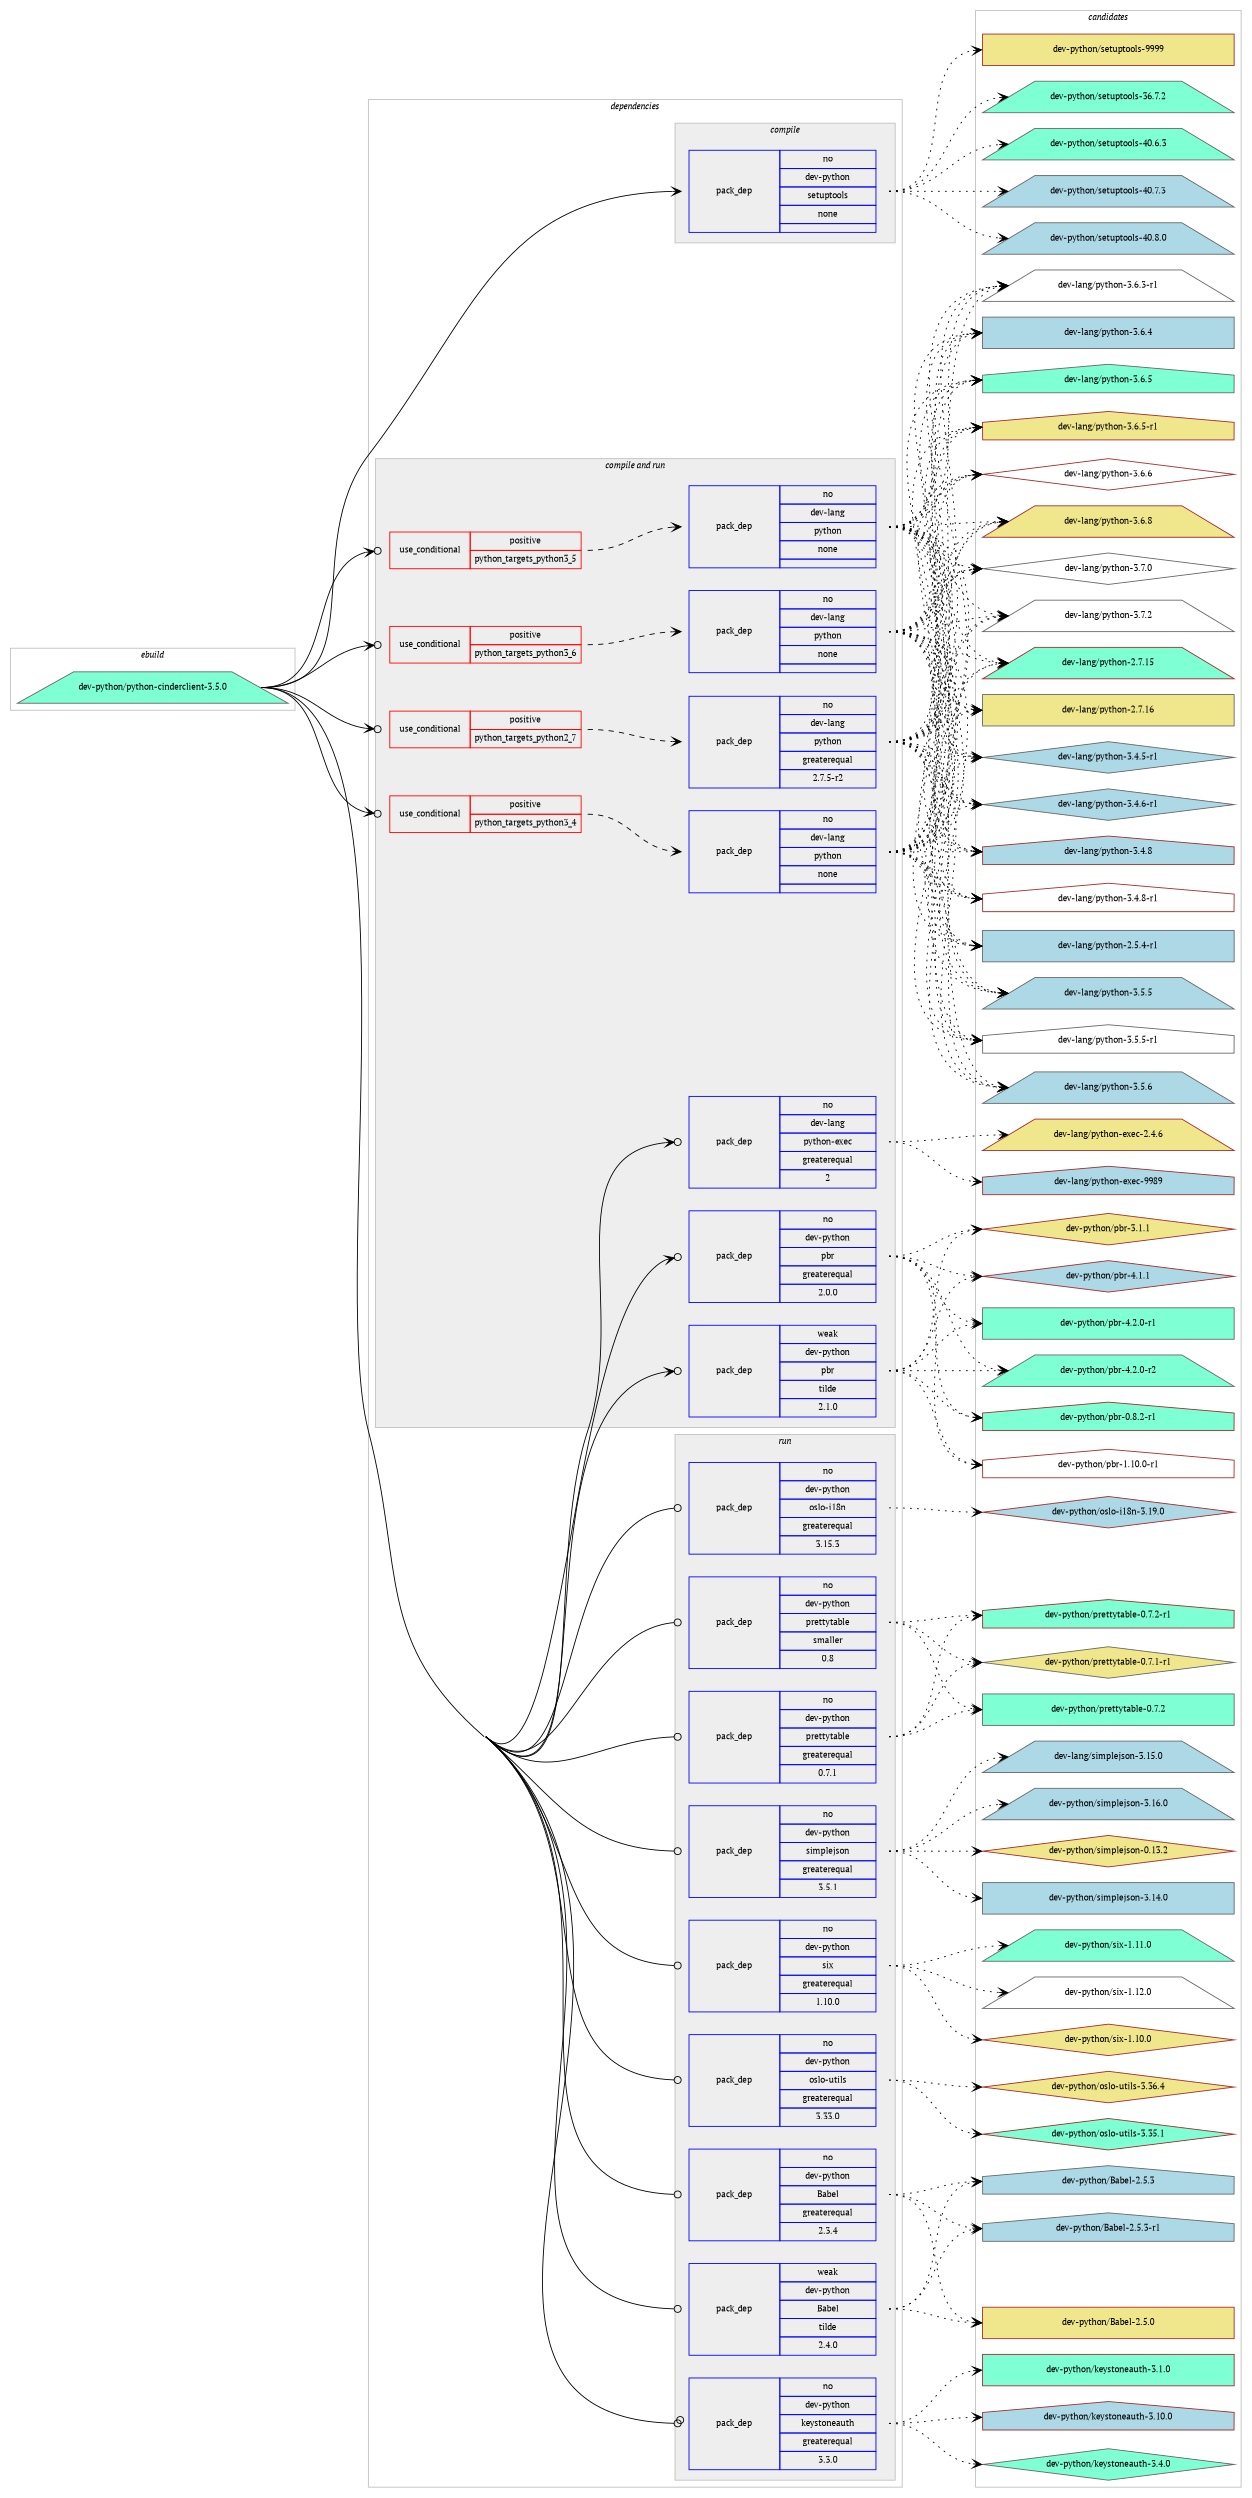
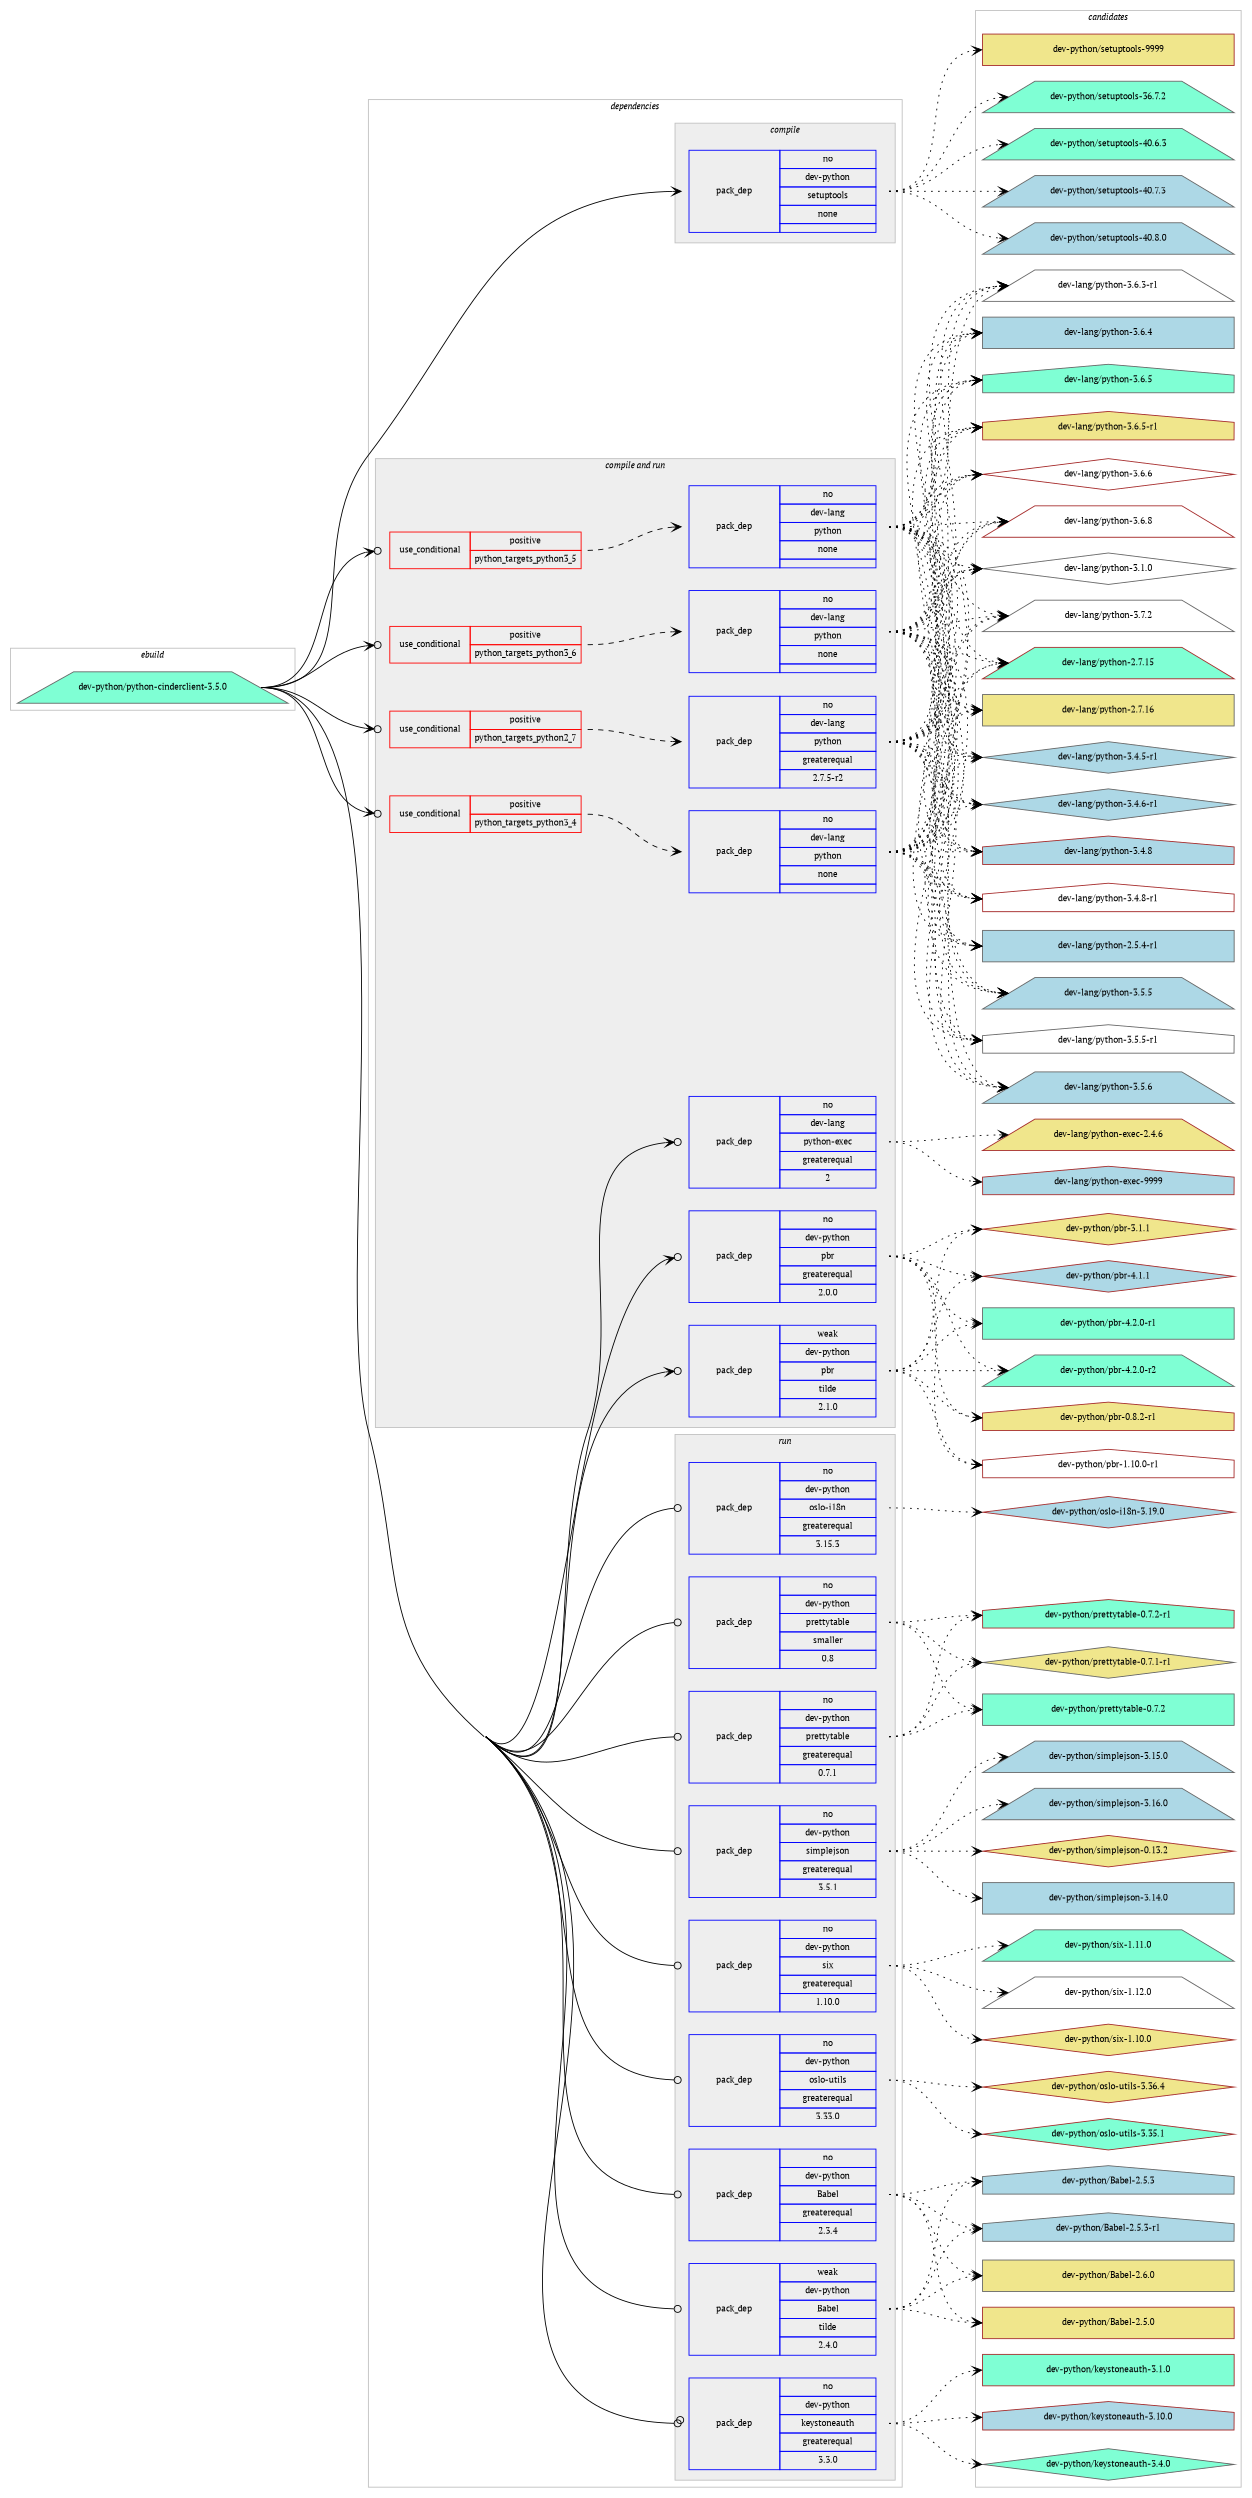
node "dev-lang/python-3.6.8": fillcolor khaki -> white
node "dev-lang/python-3.7.0": label "dev-lang/python-3.7.0" -> "dev-lang/python-3.1.0"
node "dev-lang/python-exec-9989": label "dev-lang/python-exec-9989" -> "dev-lang/python-exec-9999"
node "dev-python/pbr-0.8.2-r1": fillcolor aquamarine -> khaki
node "dev-lang/simplejson-3.15.0": label "dev-lang/simplejson-3.15.0" -> "dev-python/simplejson-3.15.0"
node "dev-python/Babel-2.6.0": added
